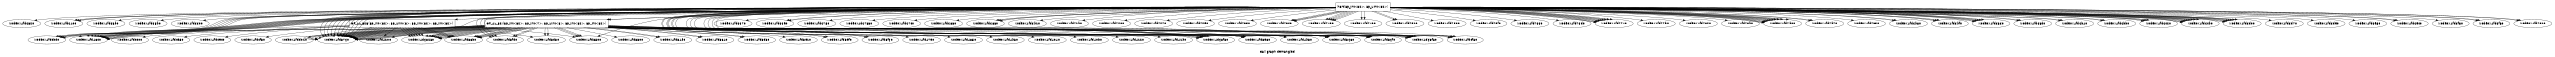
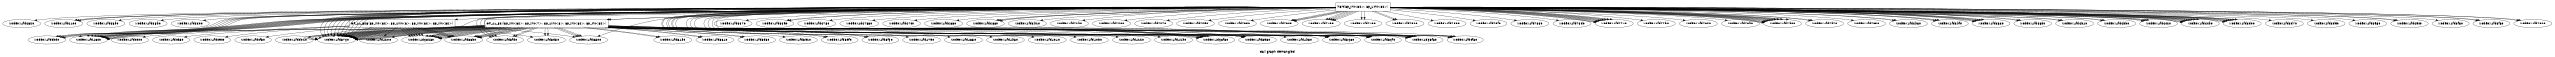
edge "hart(ap_int<32>, ap_uint<32>)" -> "Node0x4fd4930": removed
edge "OP_AL_32B(ap_int<32>, ap_uint<3>, ap_int<32>, ap_int<32>)" -> "Node0x4fdcbd0": removed
node "Node0x4fd3300": removed
